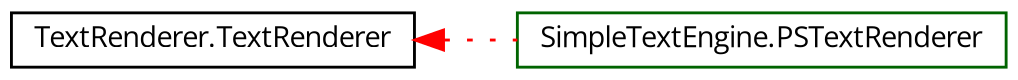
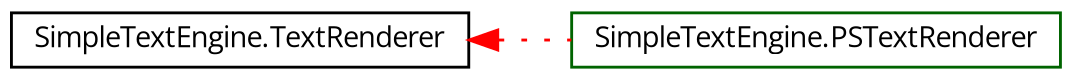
node "TextRenderer.TextRenderer": label "TextRenderer.TextRenderer" -> "SimpleTextEngine.TextRenderer"
